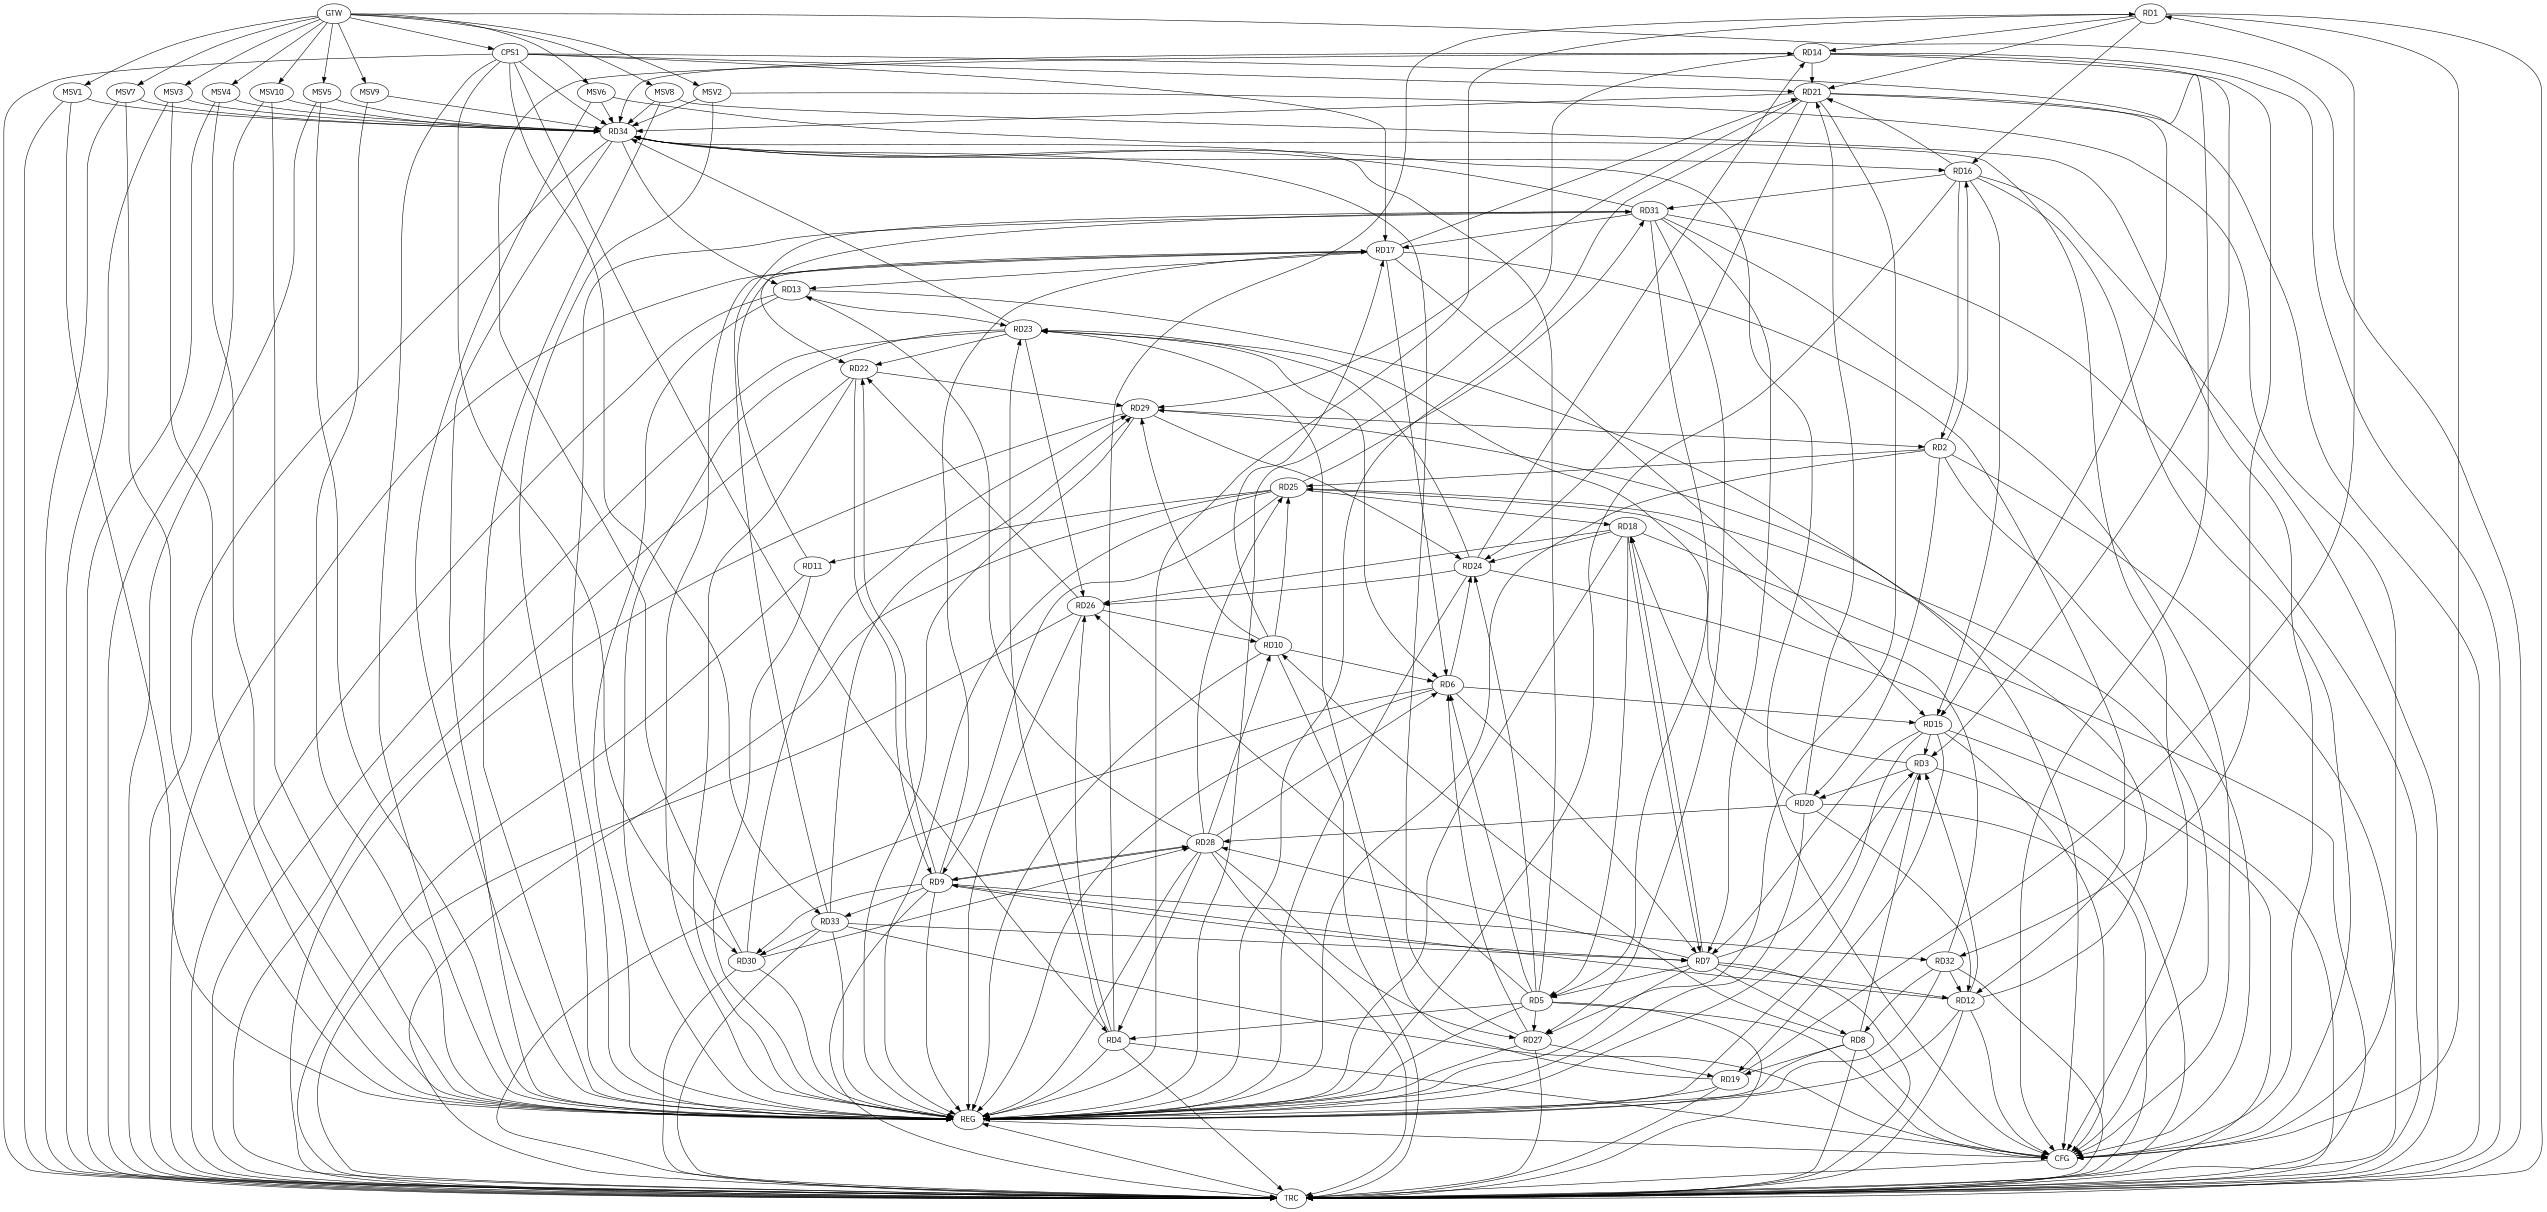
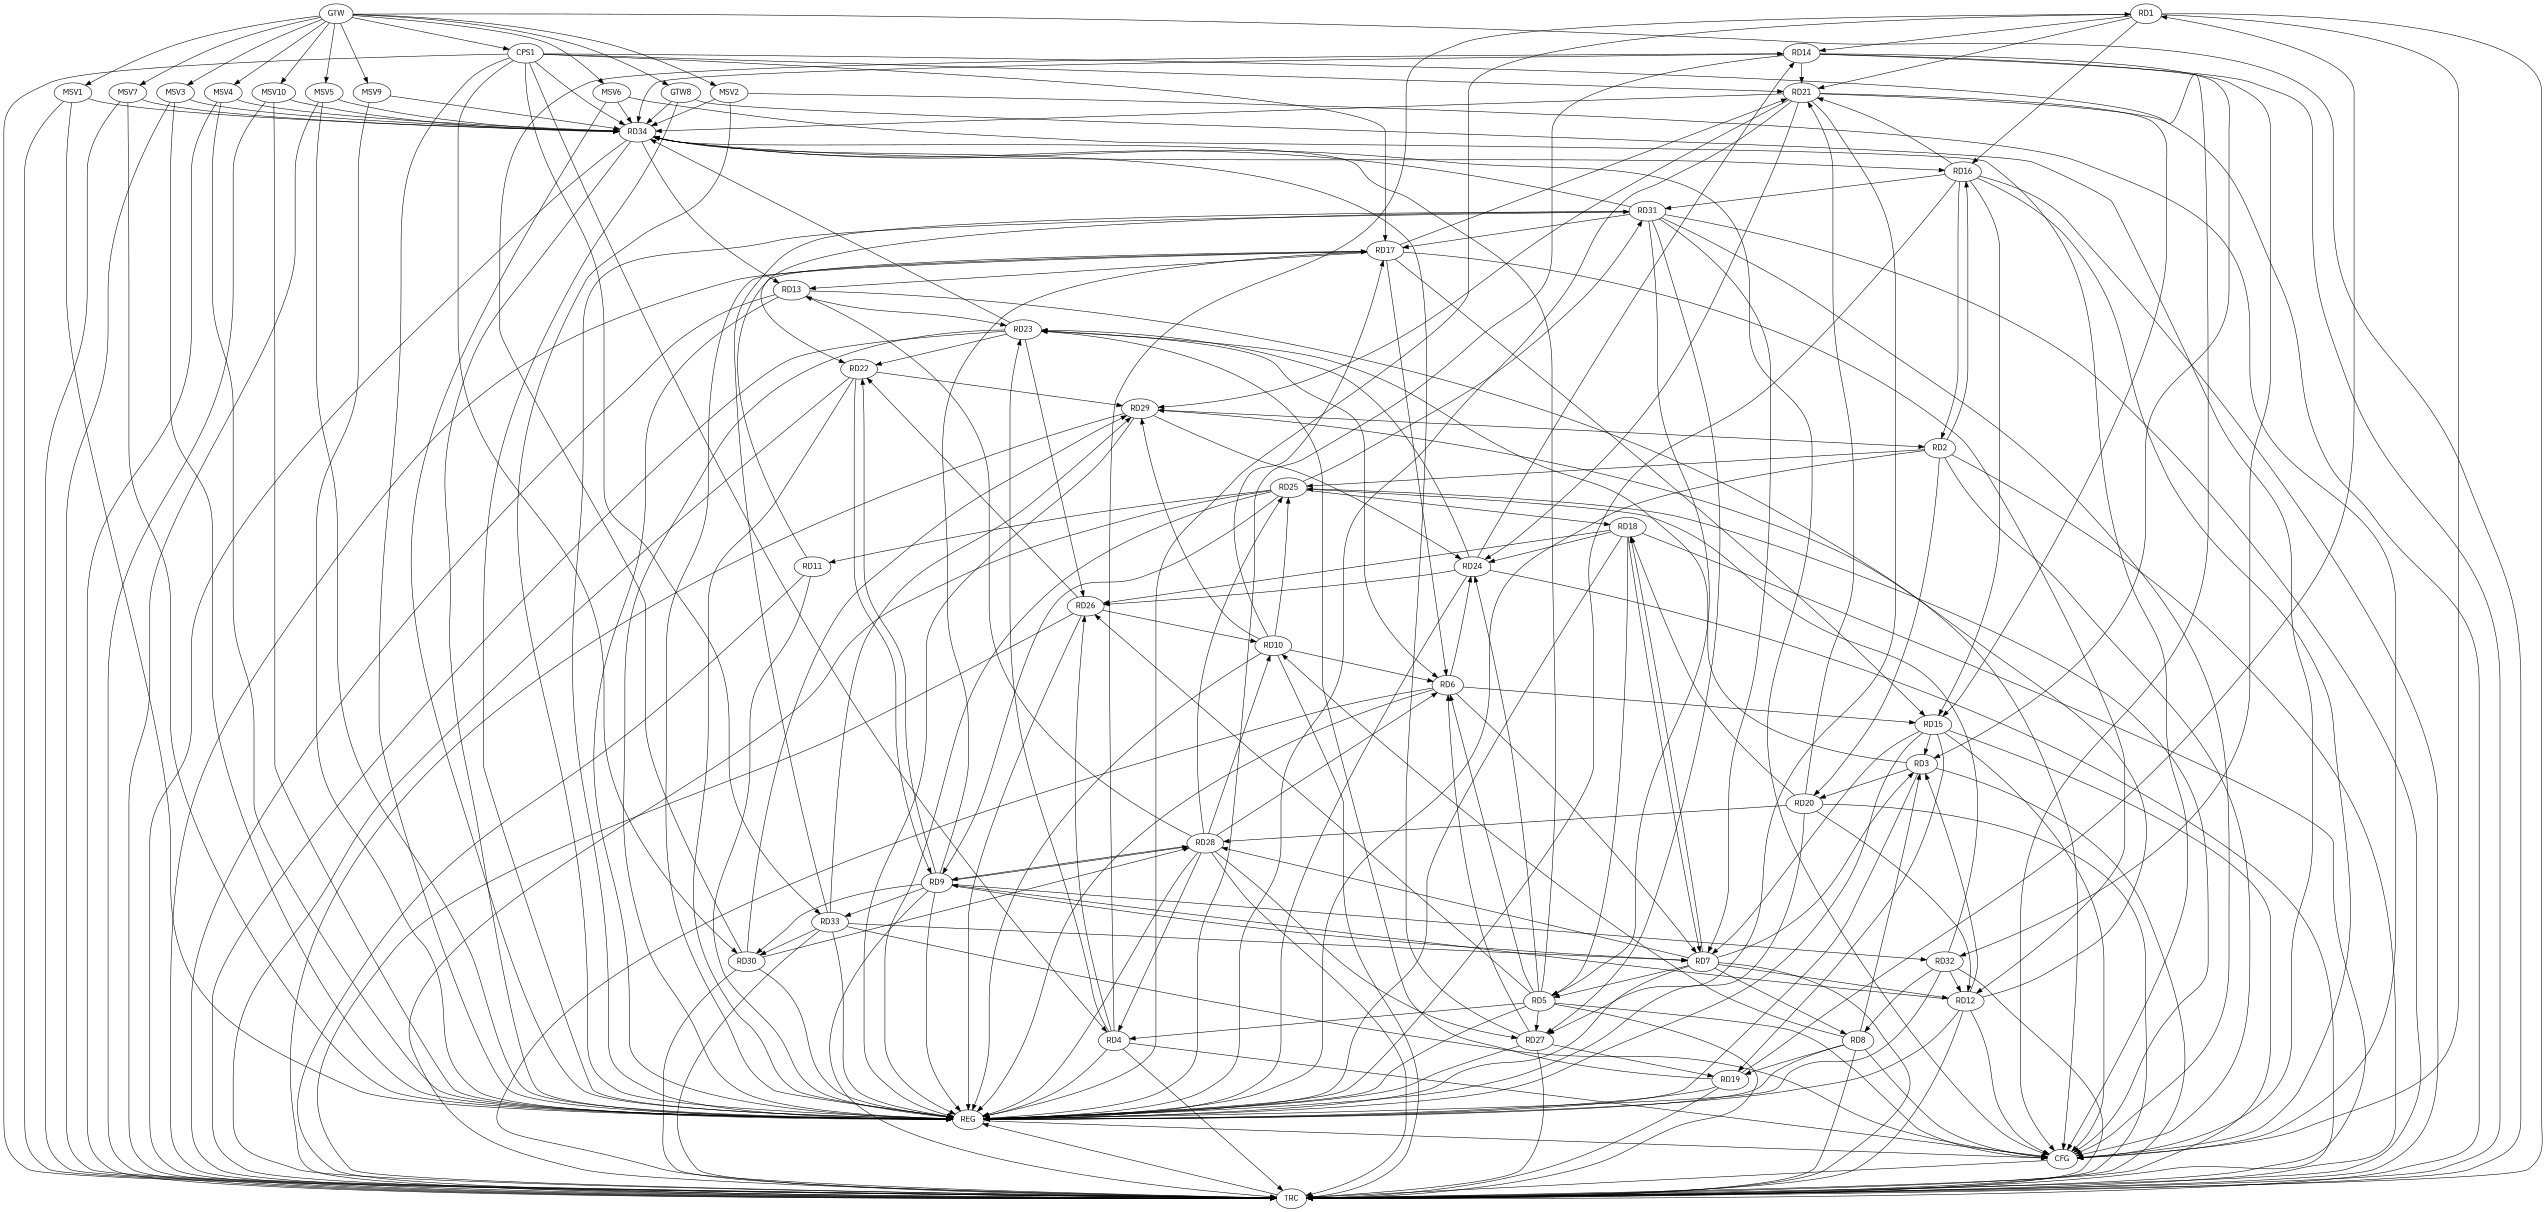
node "MSV8": label "MSV8" -> "GTW8"
